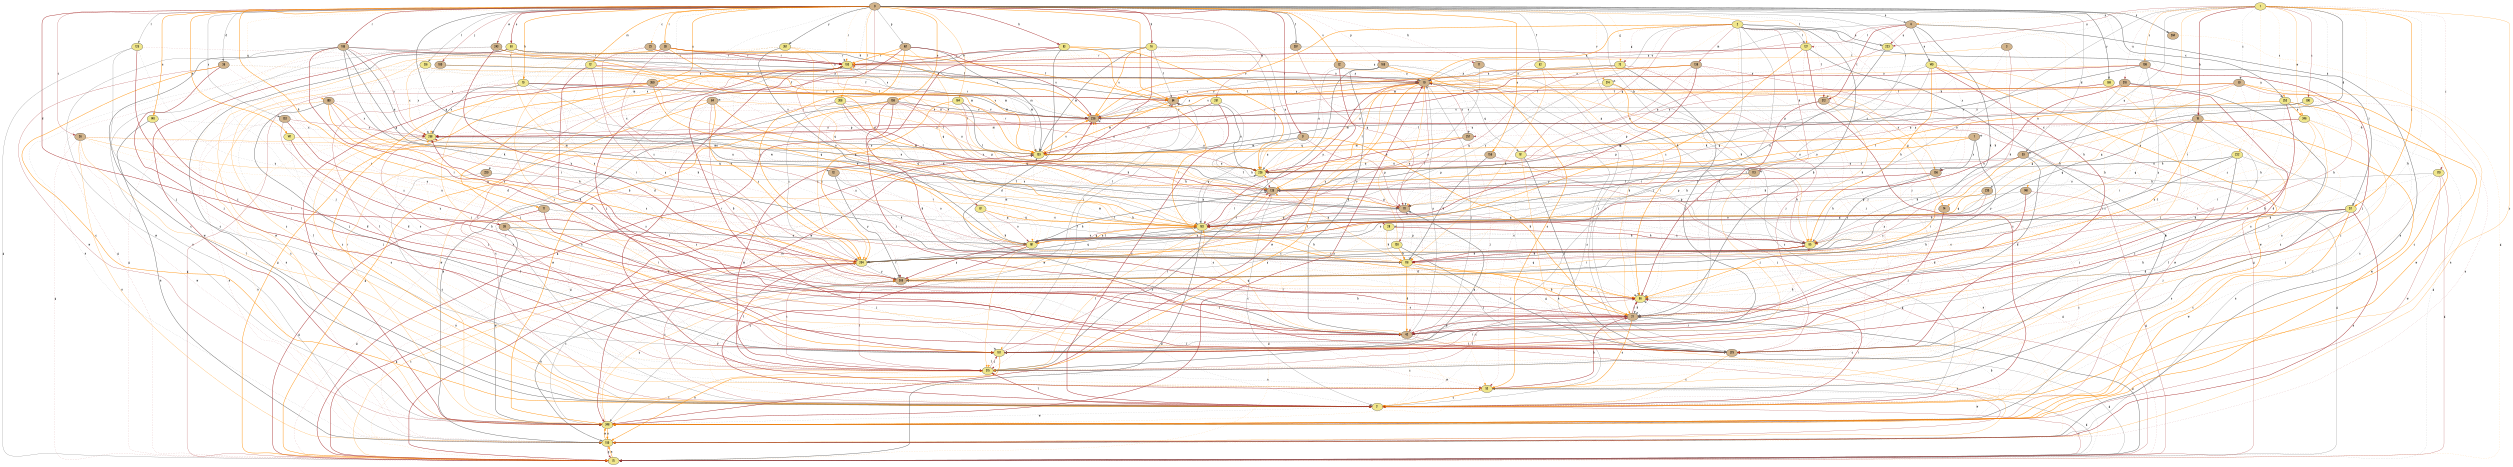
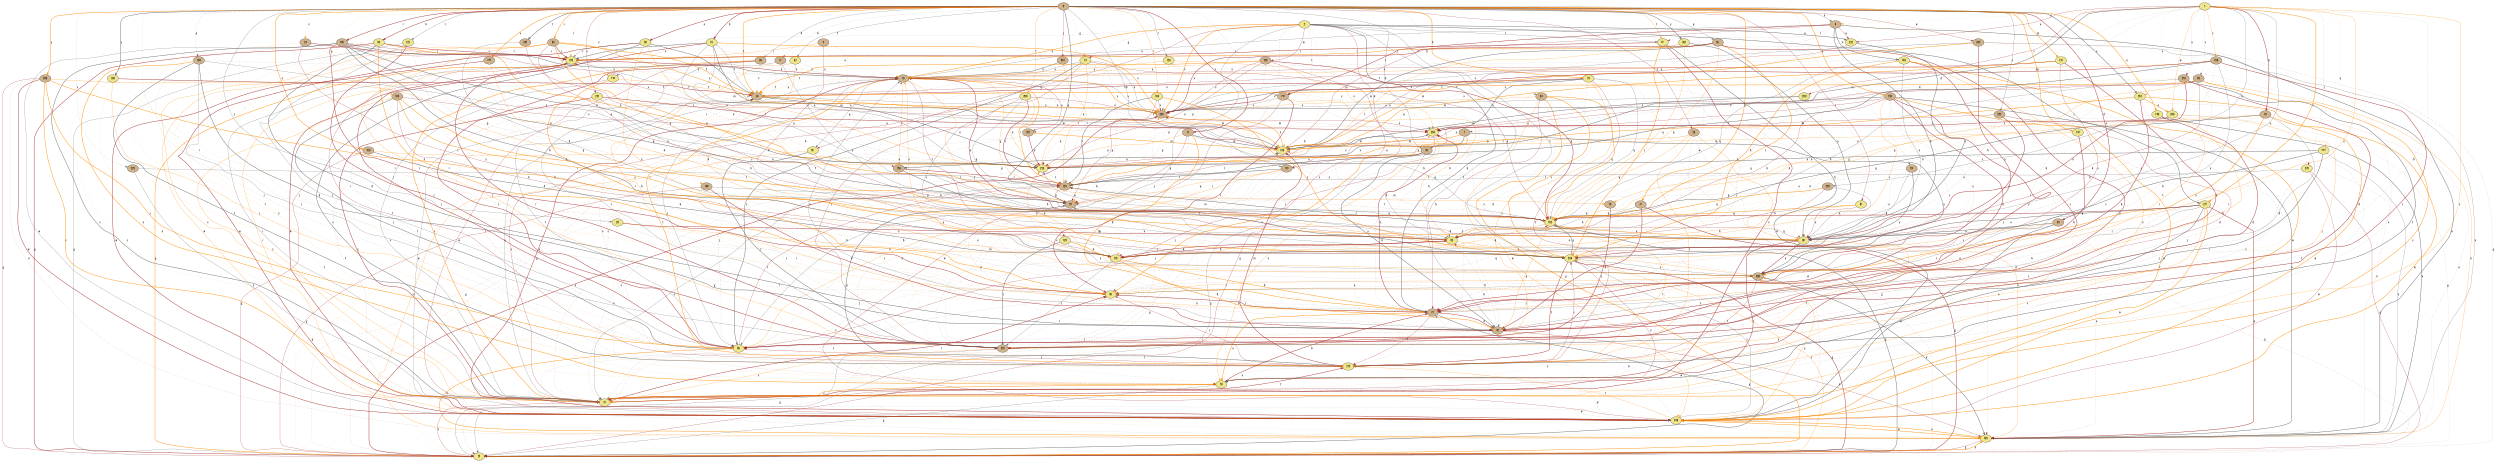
node "264": removed
edge "260" -> "28": now "260" -> "150"
